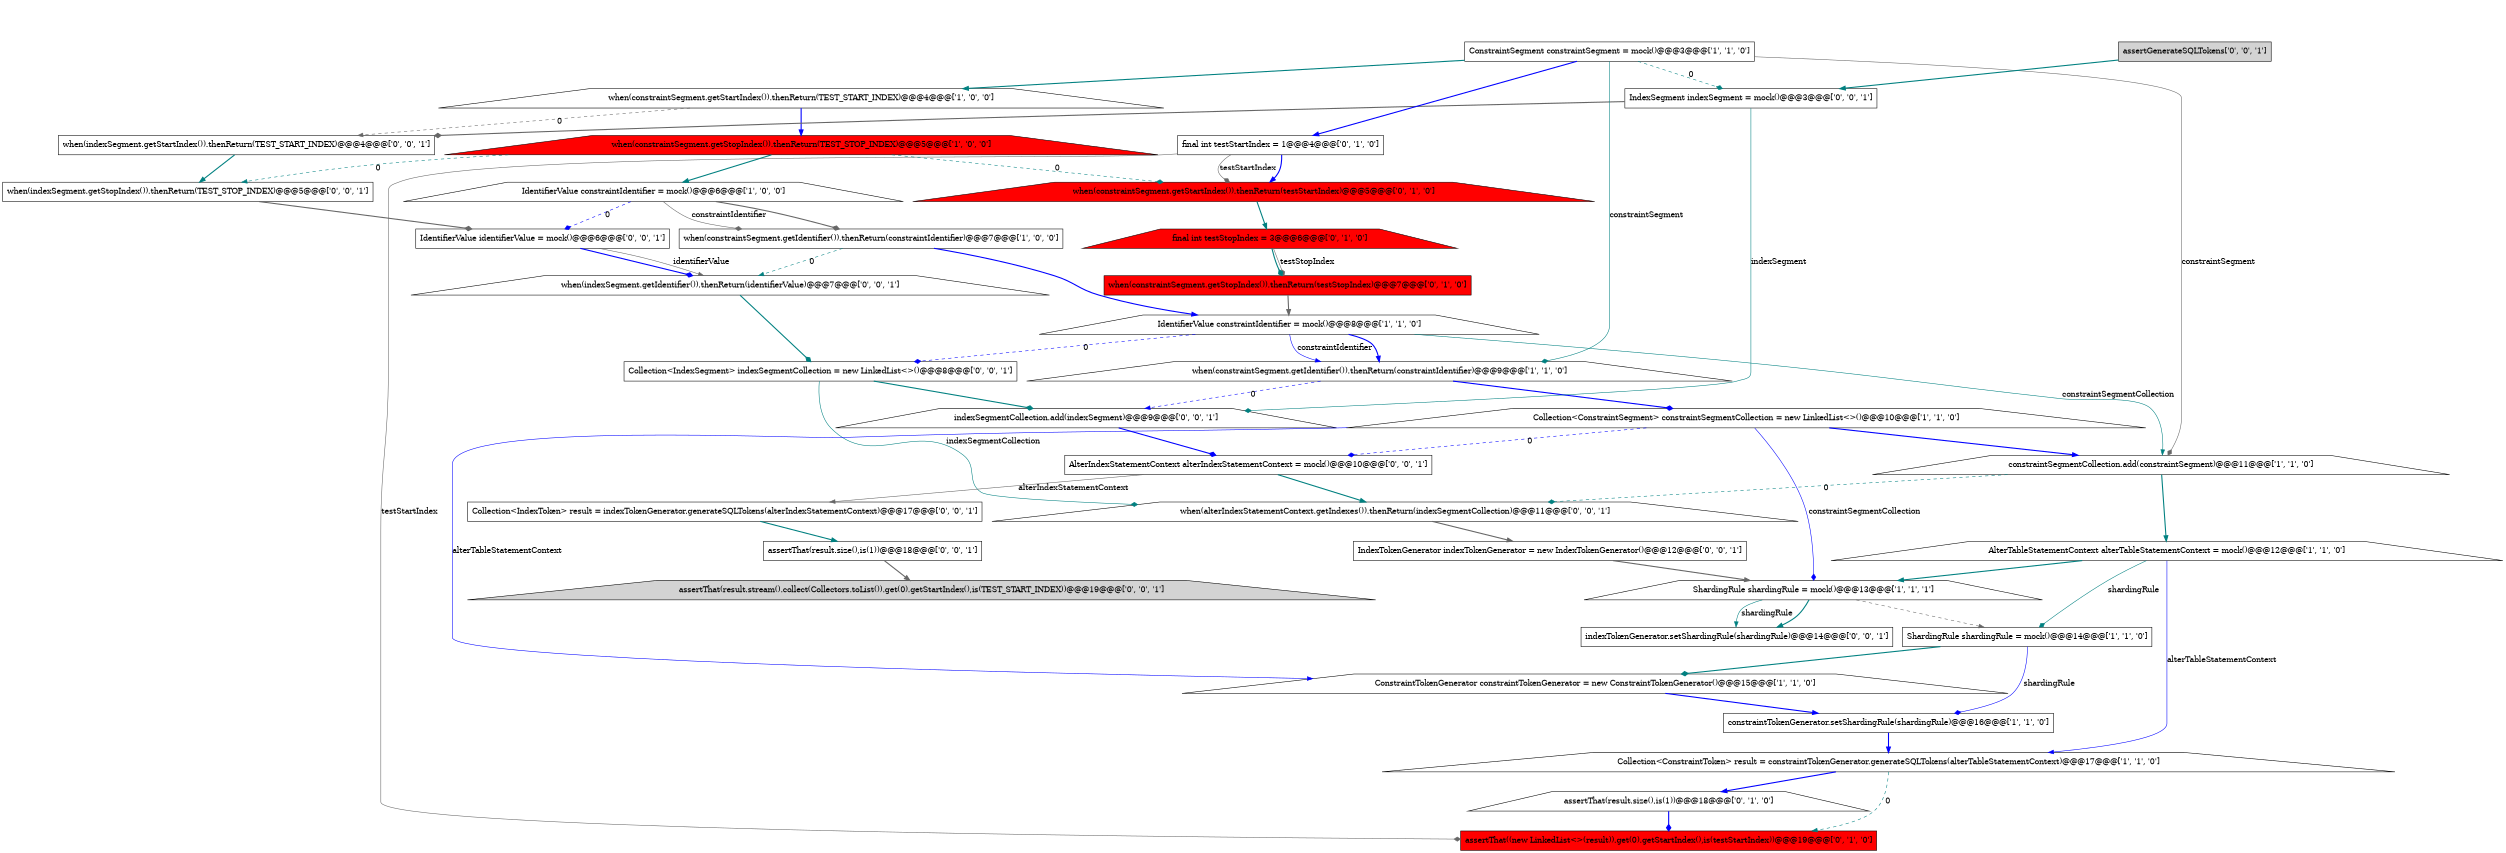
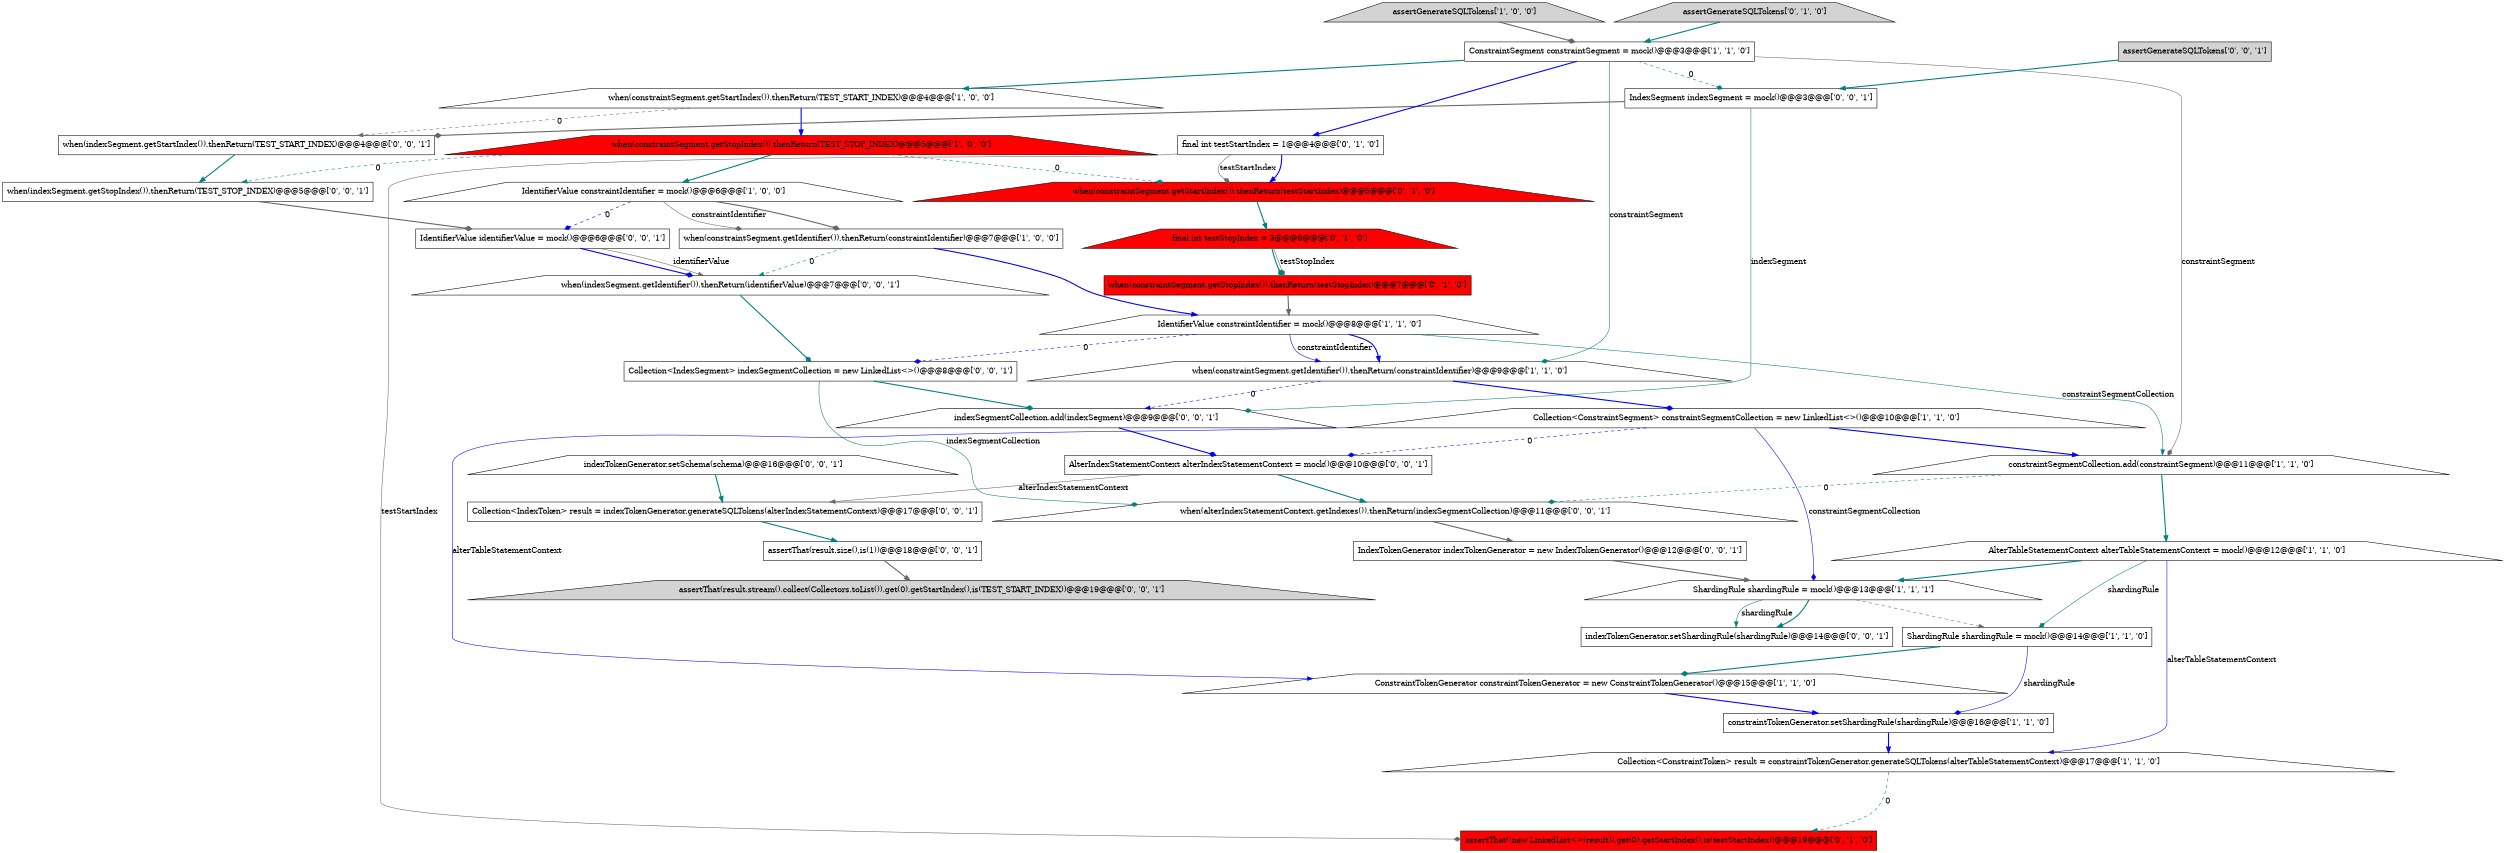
node "assertGenerateSQLTokens['1', '0', '0']": added
node "assertGenerateSQLTokens['0', '1', '0']": added
node "indexTokenGenerator.setSchema(schema)@@@16@@@['0', '0', '1']": added
node "assertThat(result.size(),is(1))@@@18@@@['0', '1', '0']": removed
